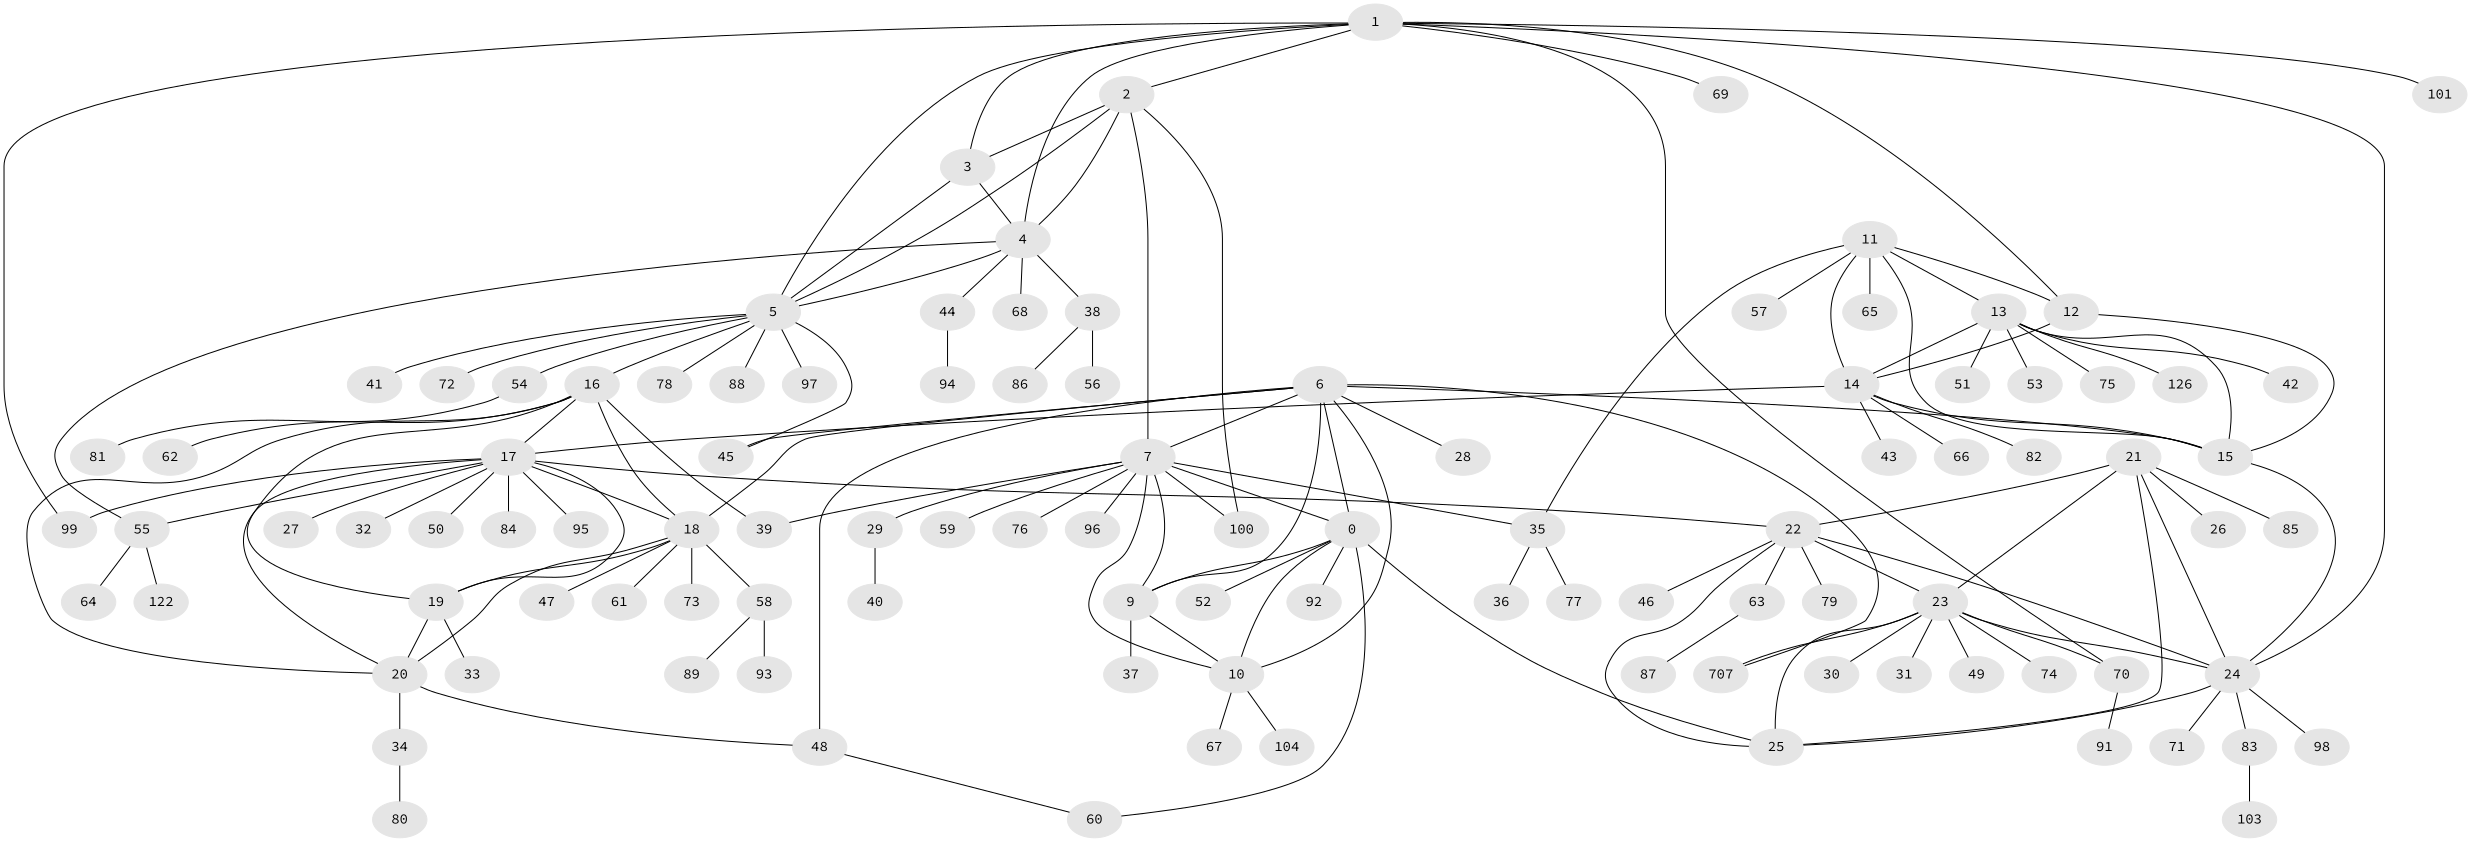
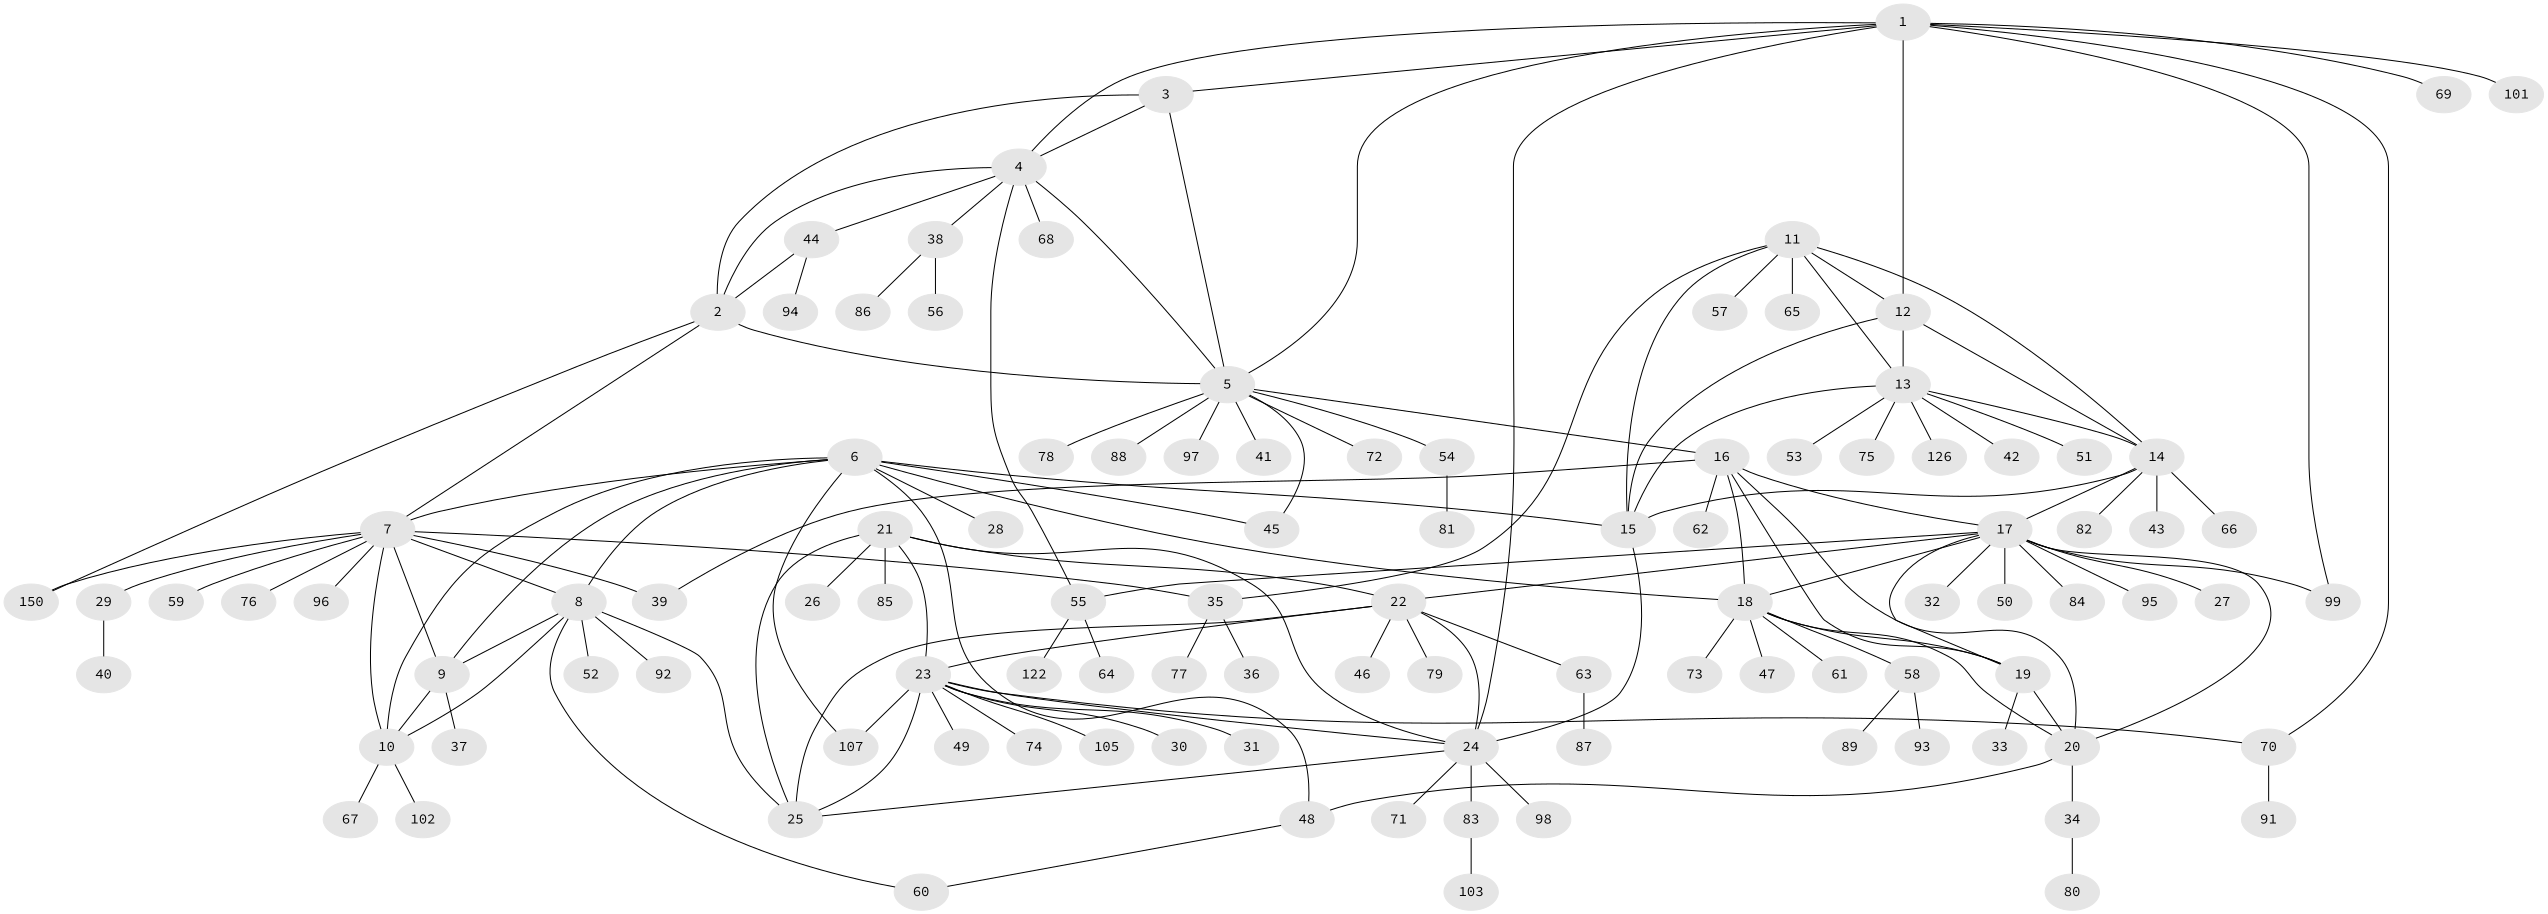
edge "1" -- "2": now "44" -- "2"
edge "12" -- "13": added
node "100": label "100" -> "150"
node "0": label "0" -> "8"
node "707": label "707" -> "107"
node "105": added
node "104": label "104" -> "102"
